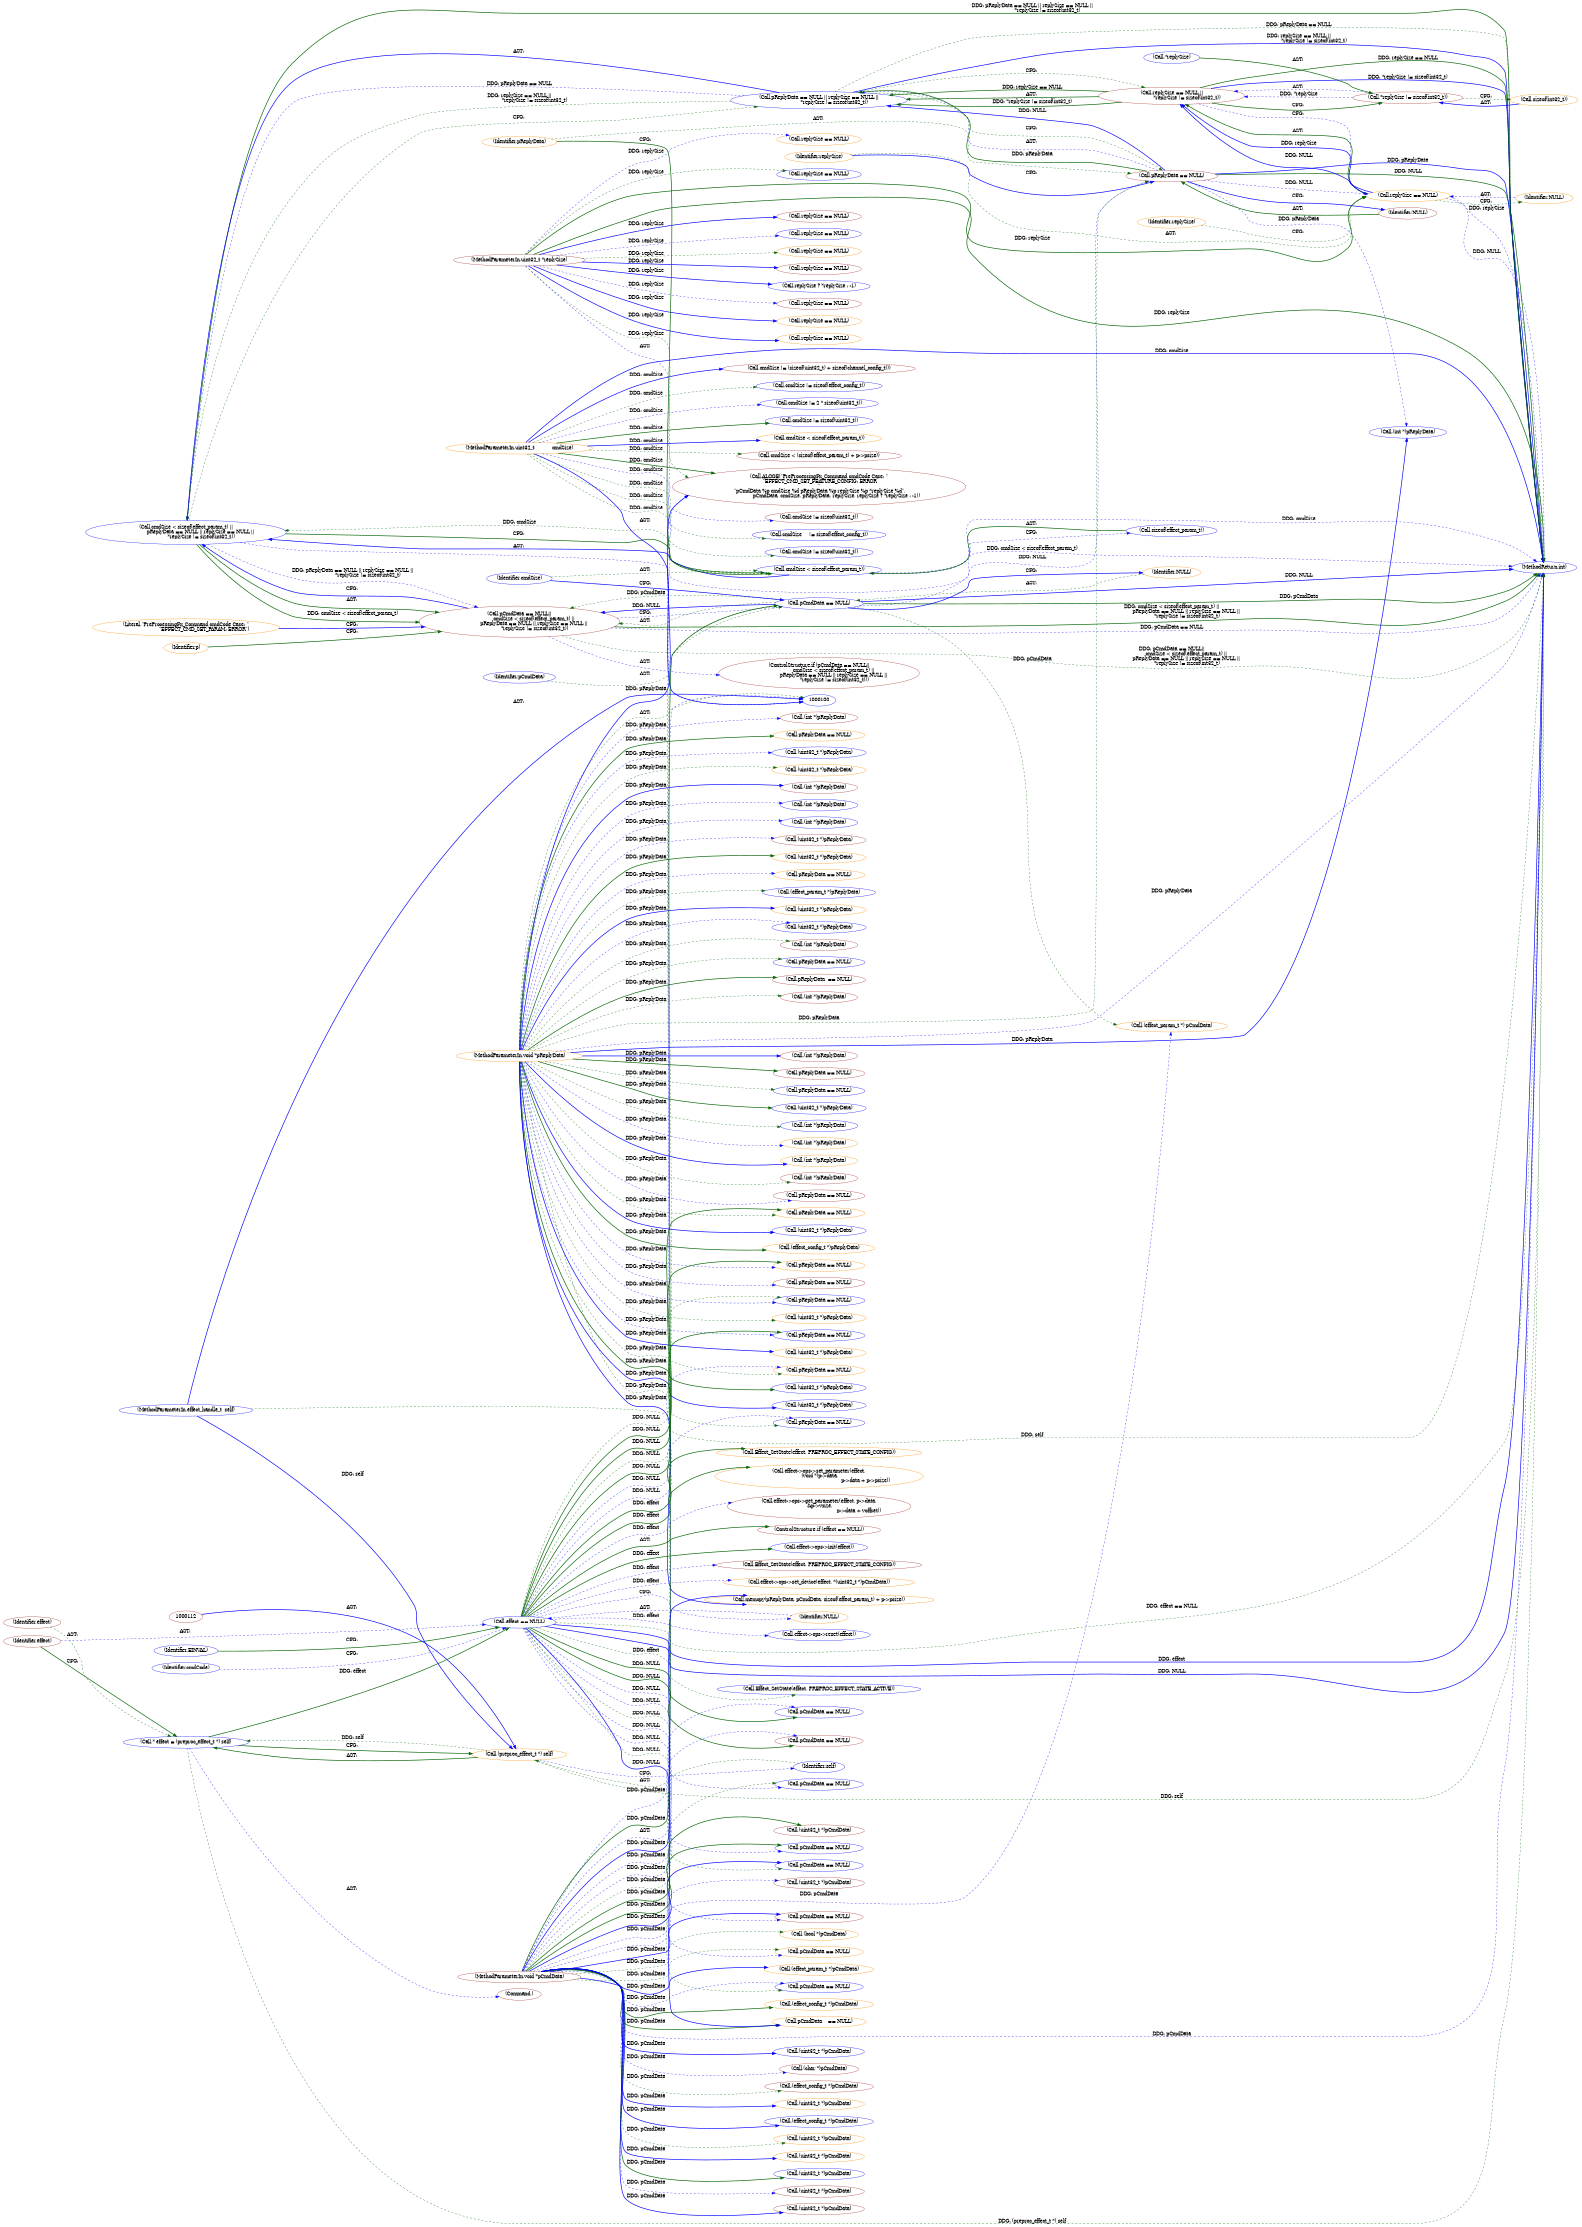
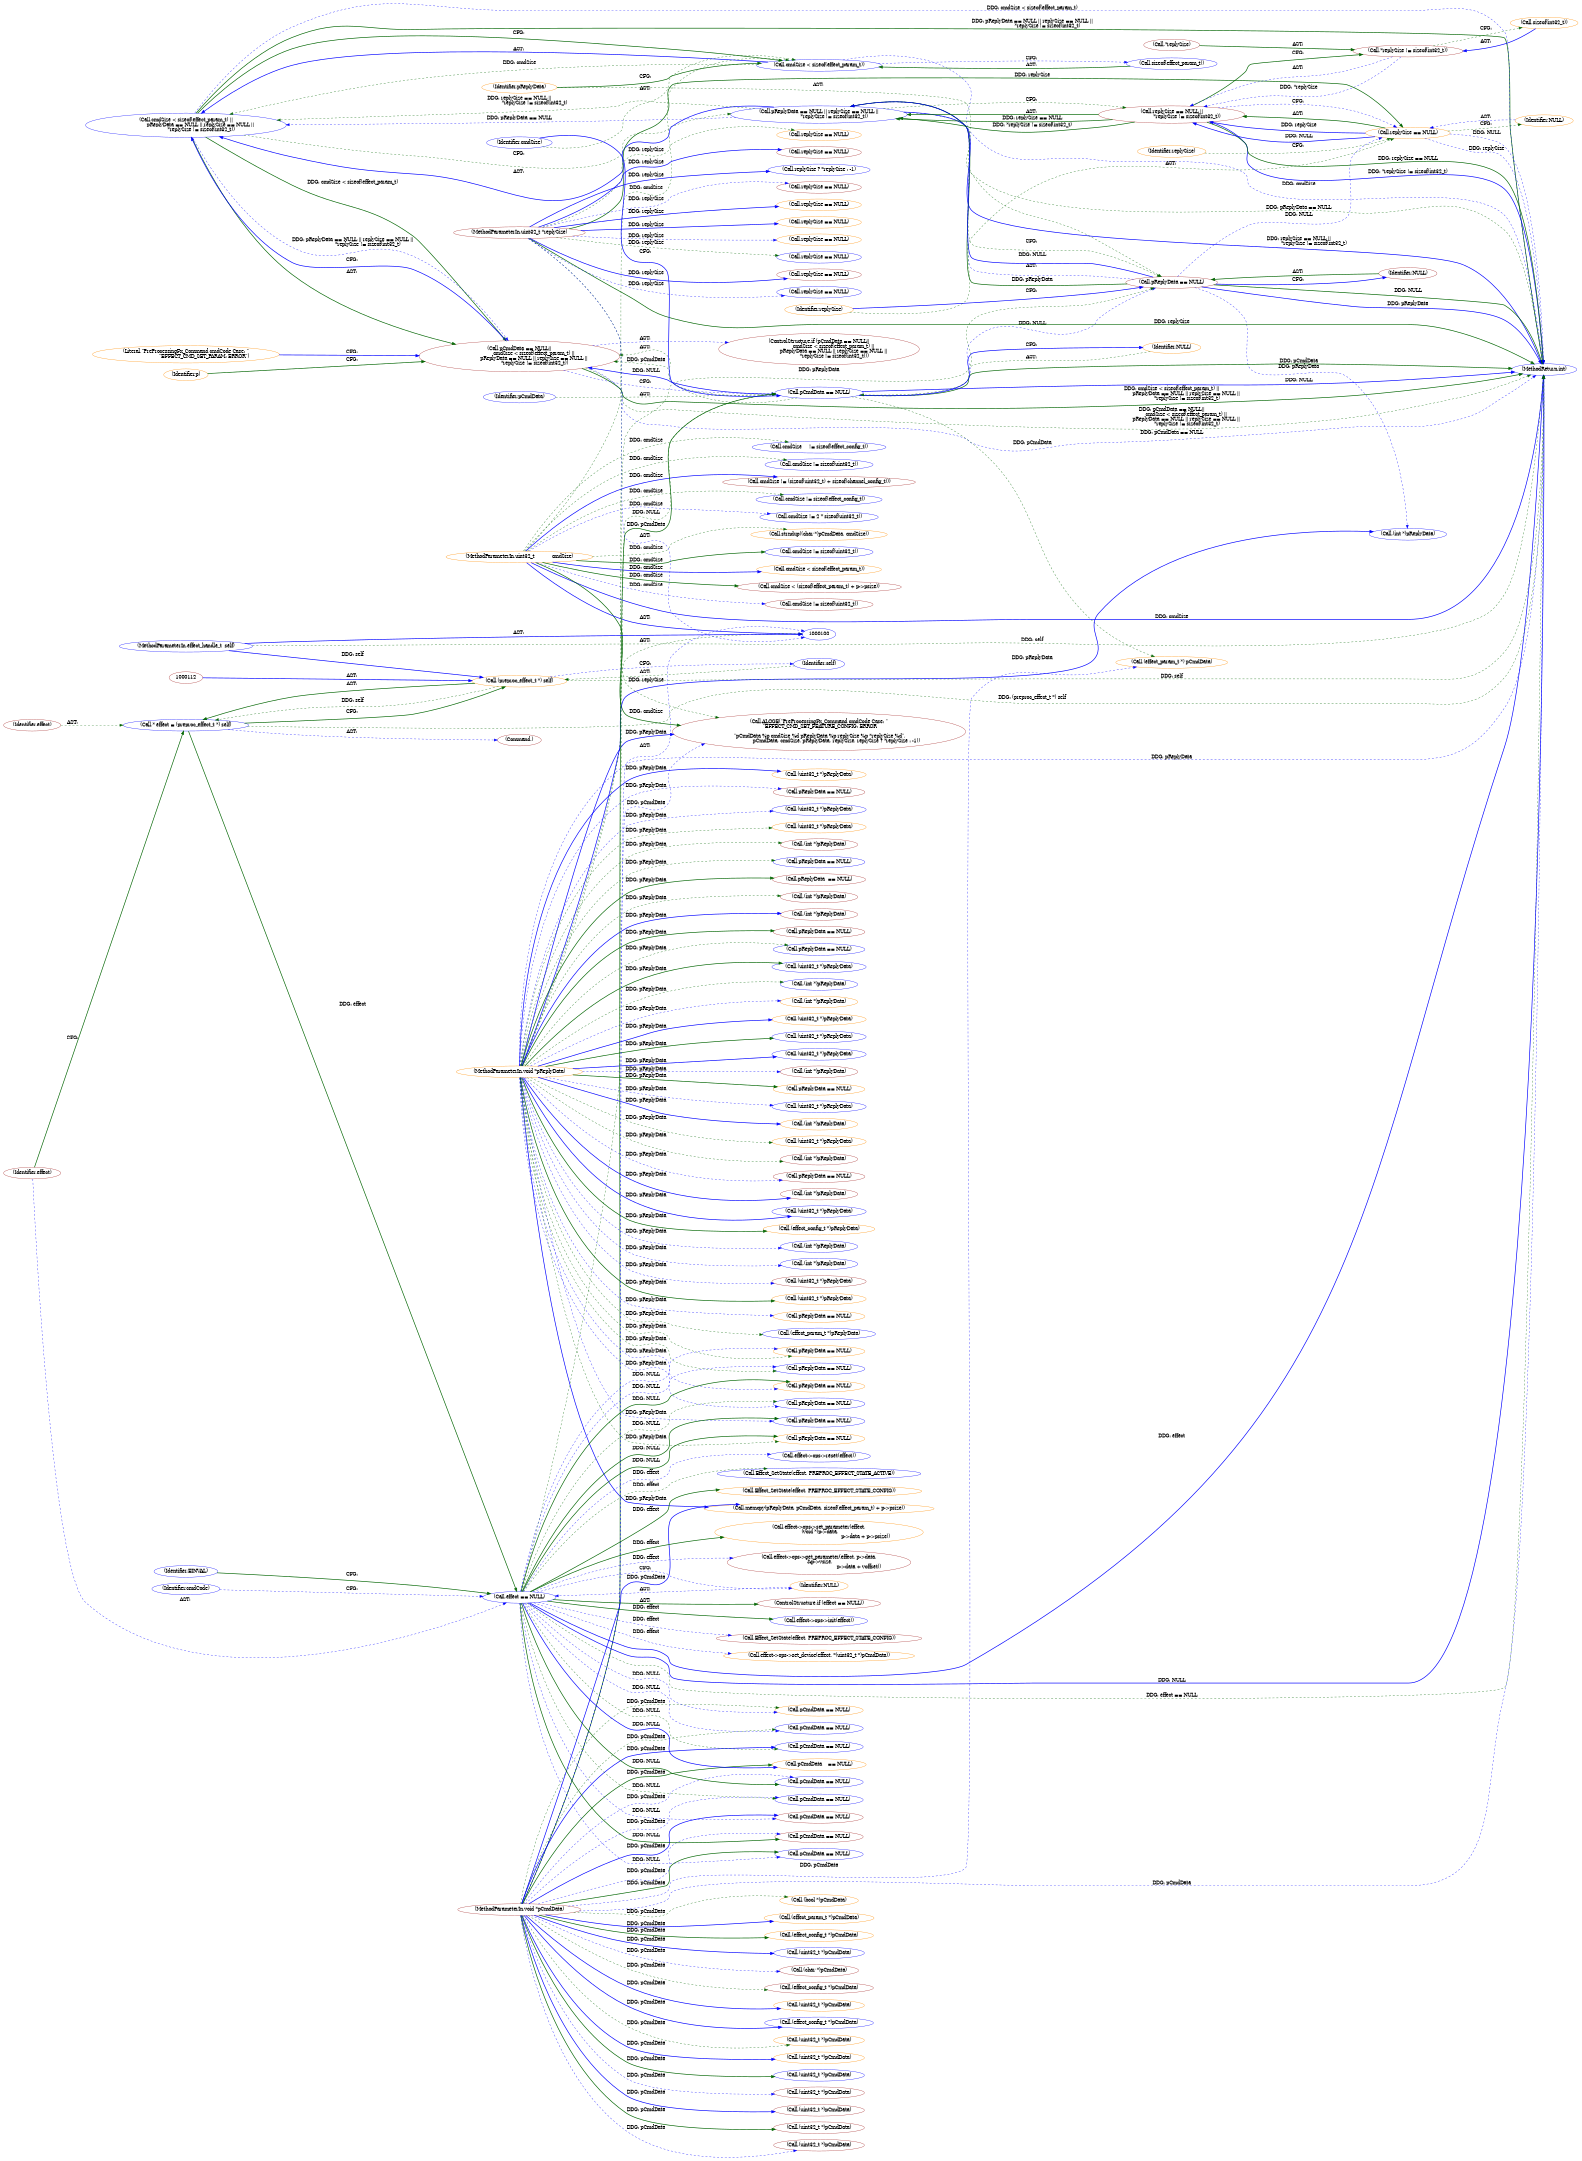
node "(Call,*replySize)": color blue -> brown
edge "(MethodParameterIn,uint32_t            cmdSize)" -> "(Call,cmdSize < (sizeof(effect_param_t) + p->psize))": style dashed -> bold
node "(Call,strndup((char *)pCmdData, cmdSize))": added
